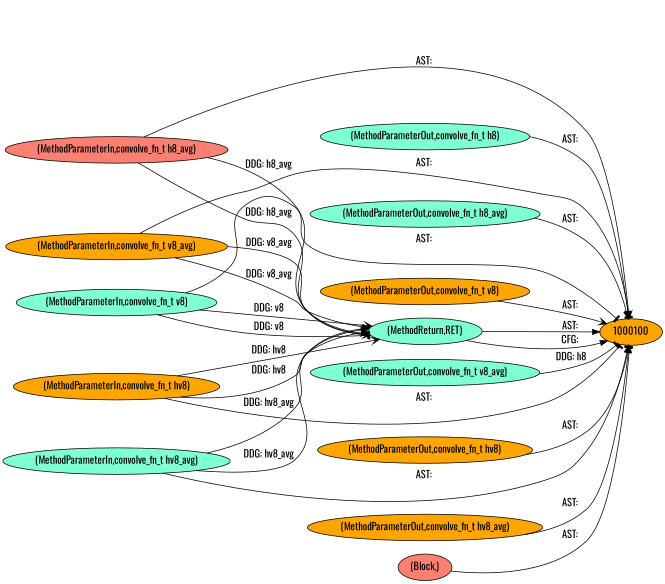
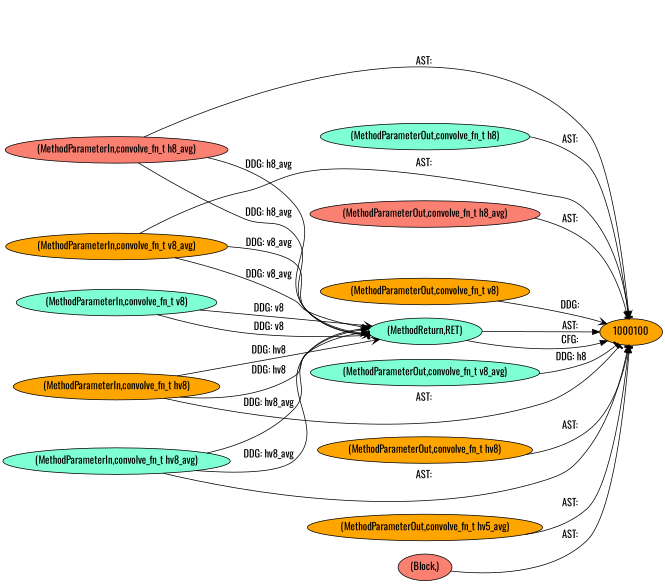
node "(MethodParameterOut,convolve_fn_t h8_avg)": fillcolor aquamarine -> salmon
edge "(MethodParameterIn,convolve_fn_t v8)" -> "1000100": removed, label "AST:"
edge "(MethodParameterOut,convolve_fn_t v8)" -> "1000100": label "AST: " -> "DDG: "
node "(MethodParameterOut,convolve_fn_t hv8_avg)": label "(MethodParameterOut,convolve_fn_t hv8_avg)" -> "(MethodParameterOut,convolve_fn_t hv5_avg)"
